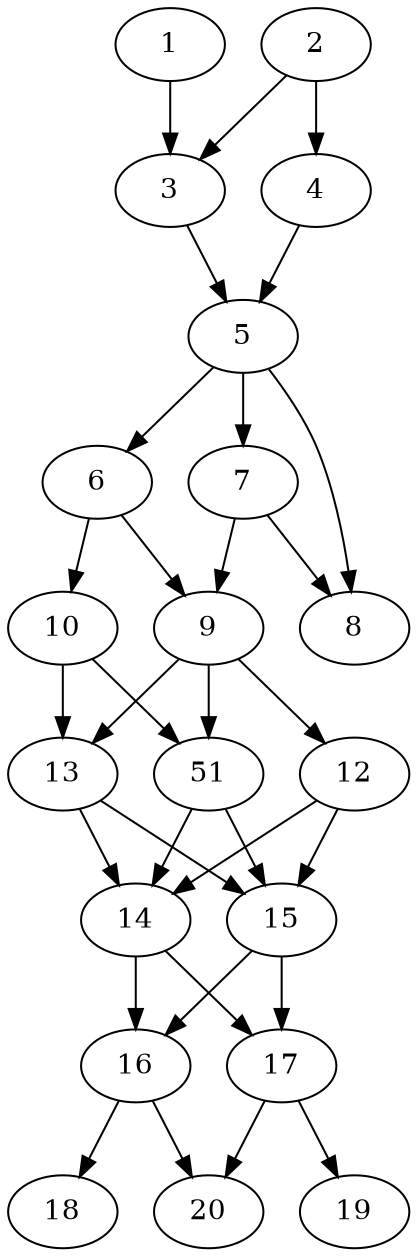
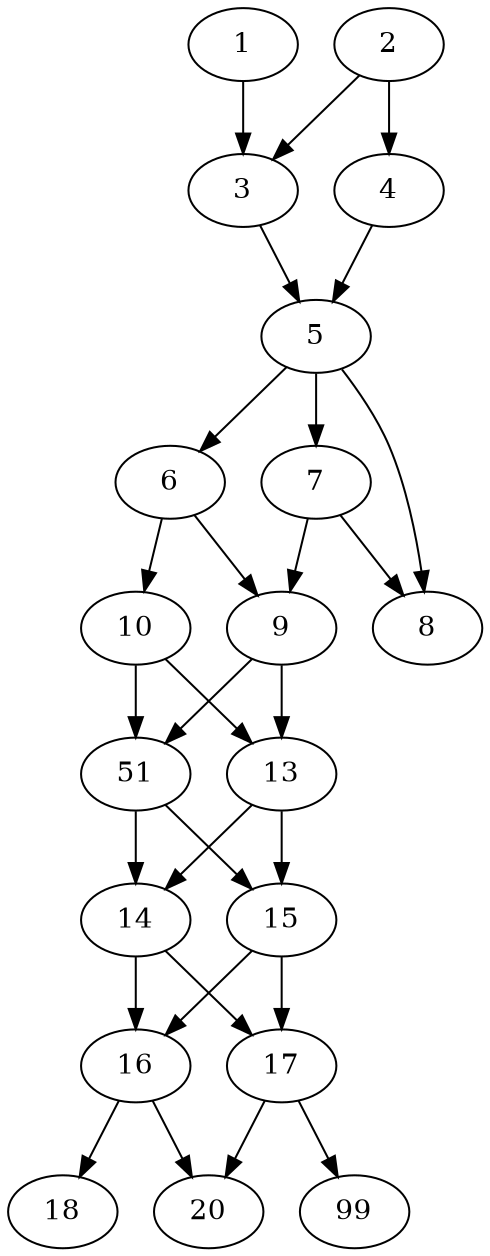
node "12": removed
node "19": label "19" -> "99"
